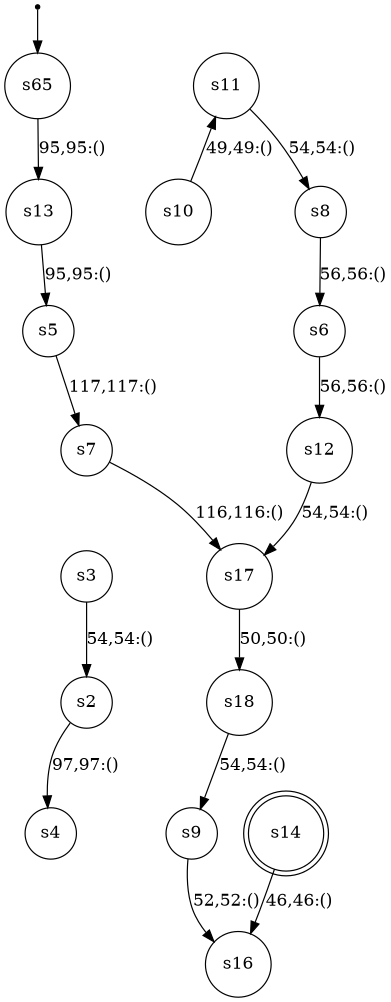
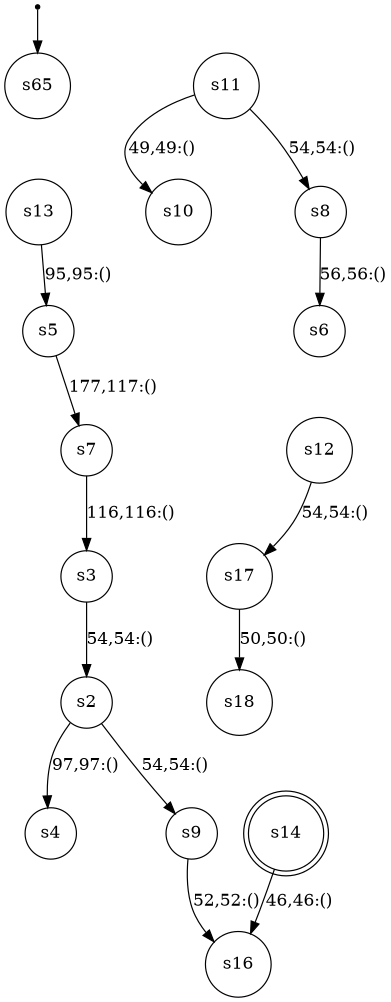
edge "s65" -> "s13": removed, label "95,95:()"
edge "s10" -> "s11": reversed
edge "s6" -> "s12": removed, label "56,56:()"
edge "s5" -> "s7": label "117,117:()" -> "177,117:()"
edge "s7" -> "s17": now "s7" -> "s3"
edge "s18" -> "s9": now "s2" -> "s9"
